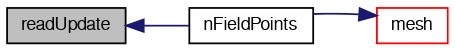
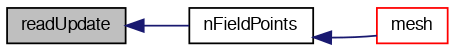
edge "nFieldPoints" -> "mesh": reversed
